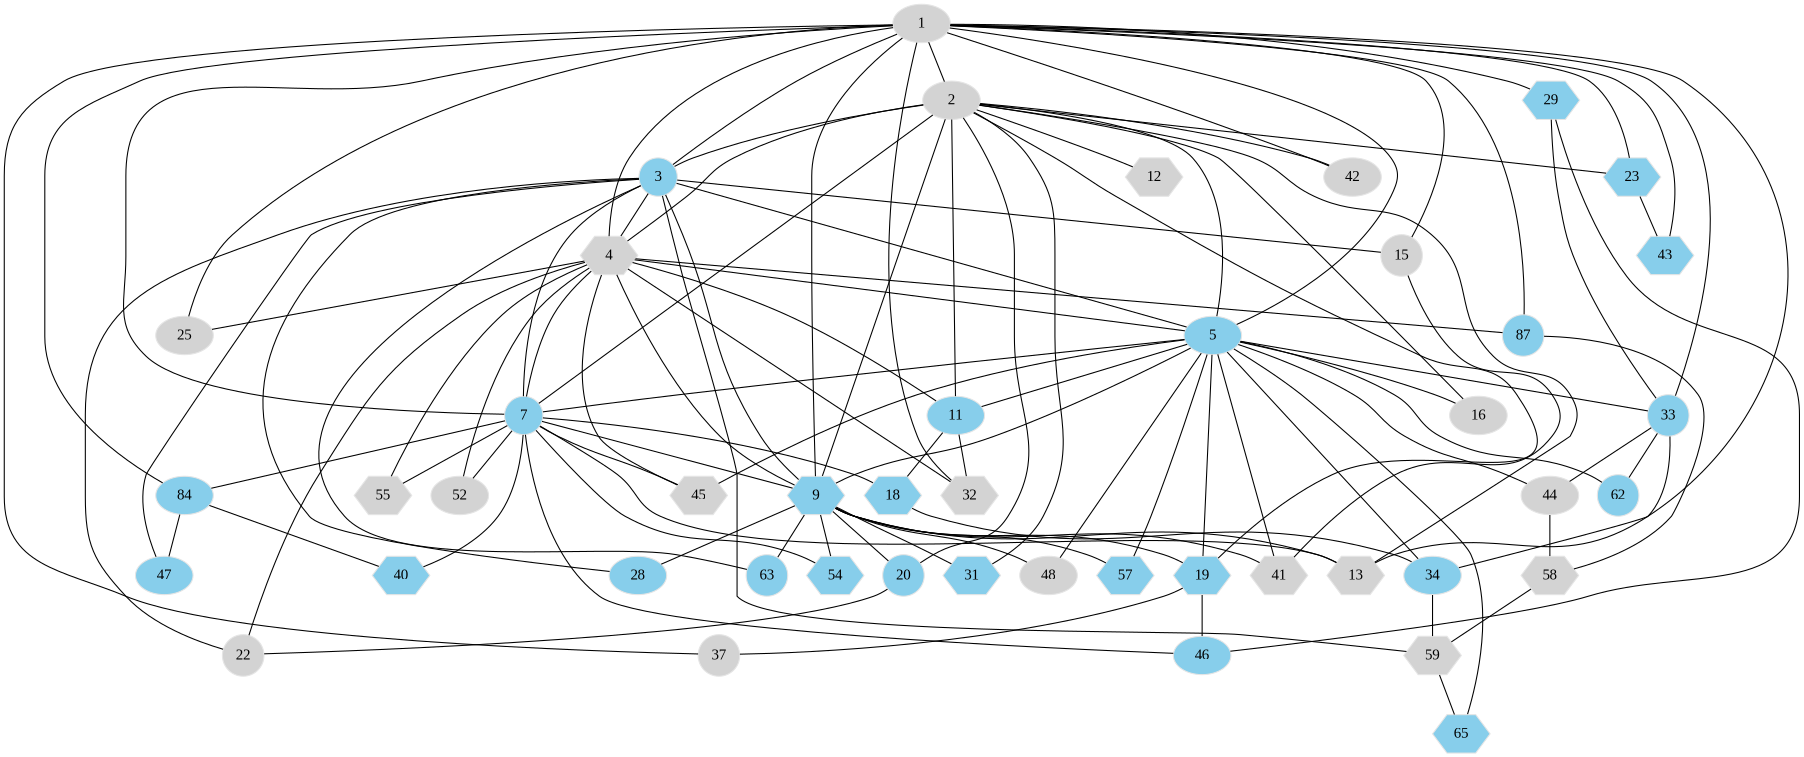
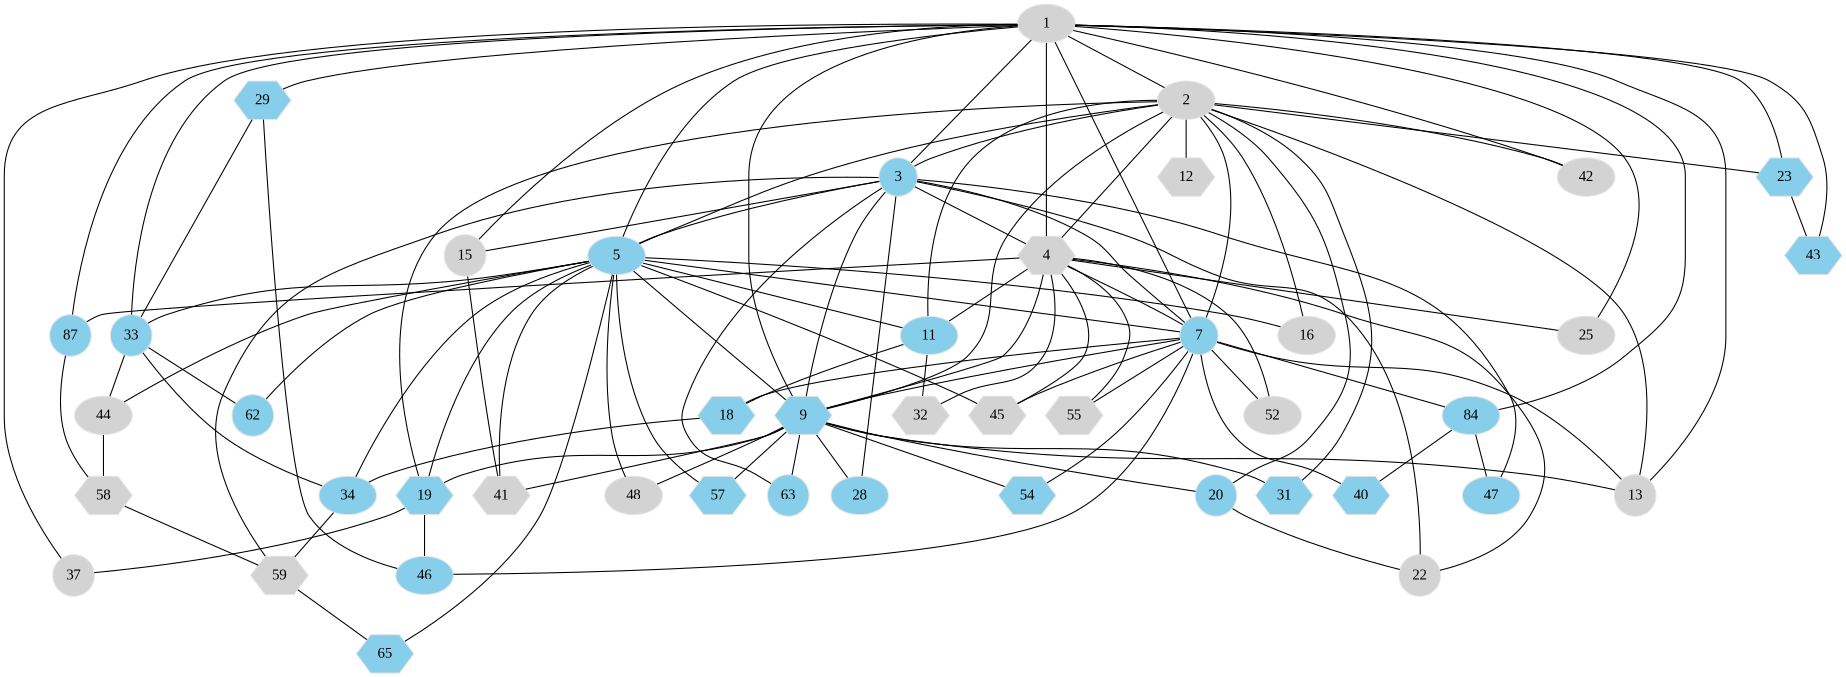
edge "1" -- "32": removed
edge "4" -- "5": removed
node "13": shape hexagon -> circle
